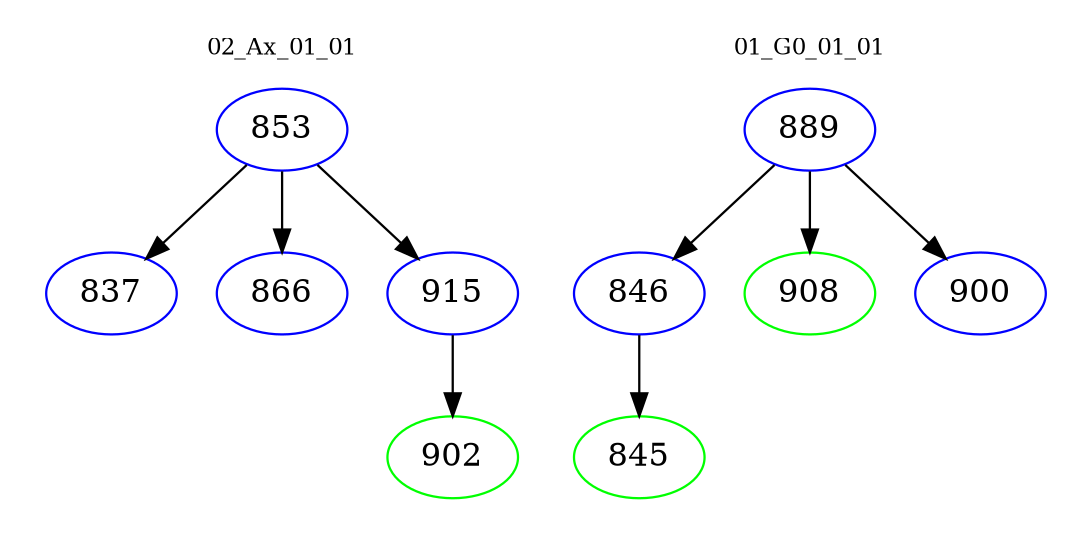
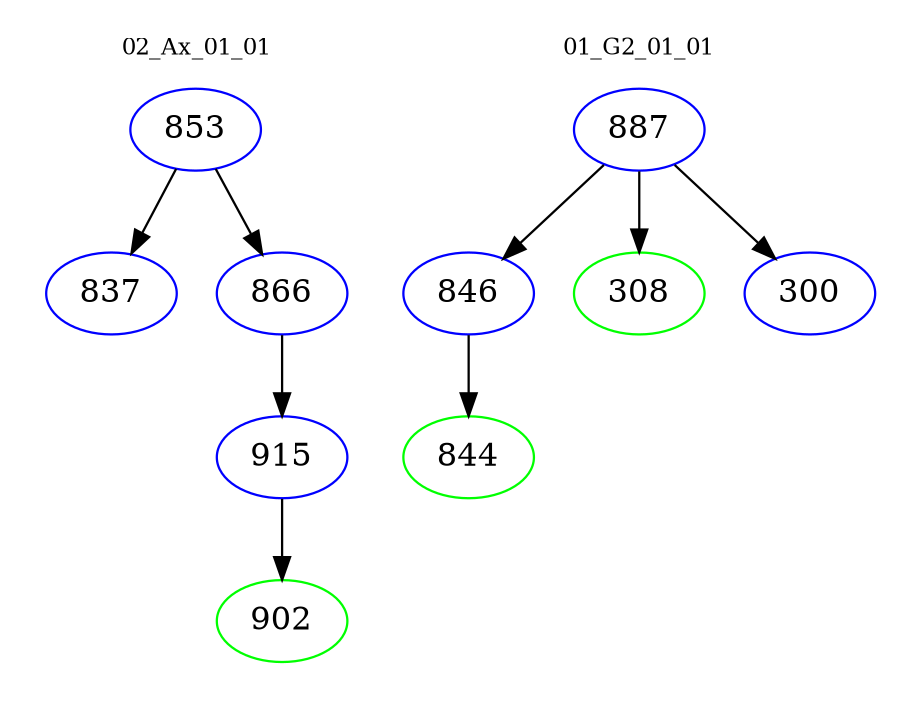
cluster "01_G0_01_01": label "01_G0_01_01" -> "01_G2_01_01"
node "889": label "889" -> "887"
edge "853" -> "915": now "866" -> "915"
node "908": label "908" -> "308"
node "900": label "900" -> "300"
node "845": label "845" -> "844"
